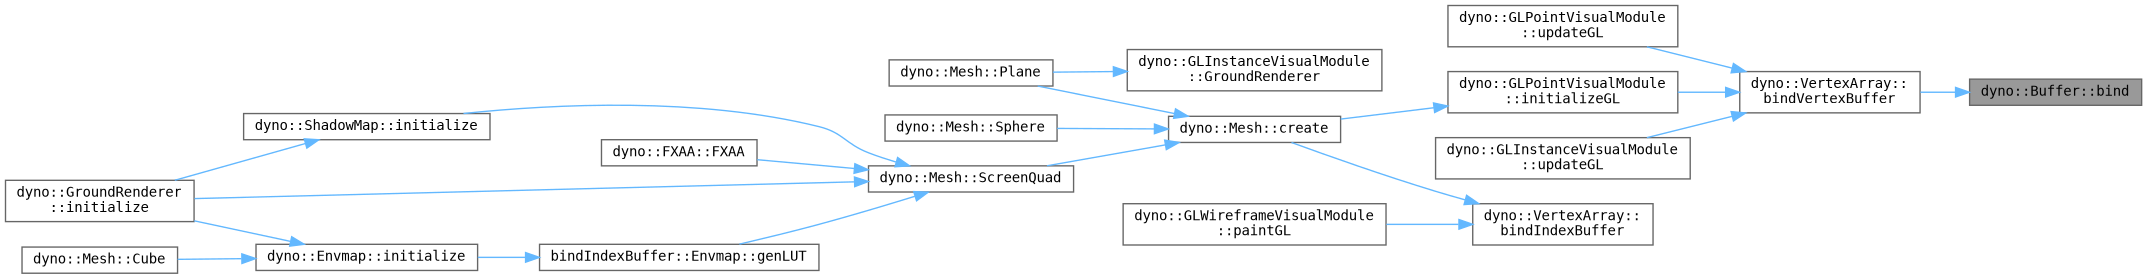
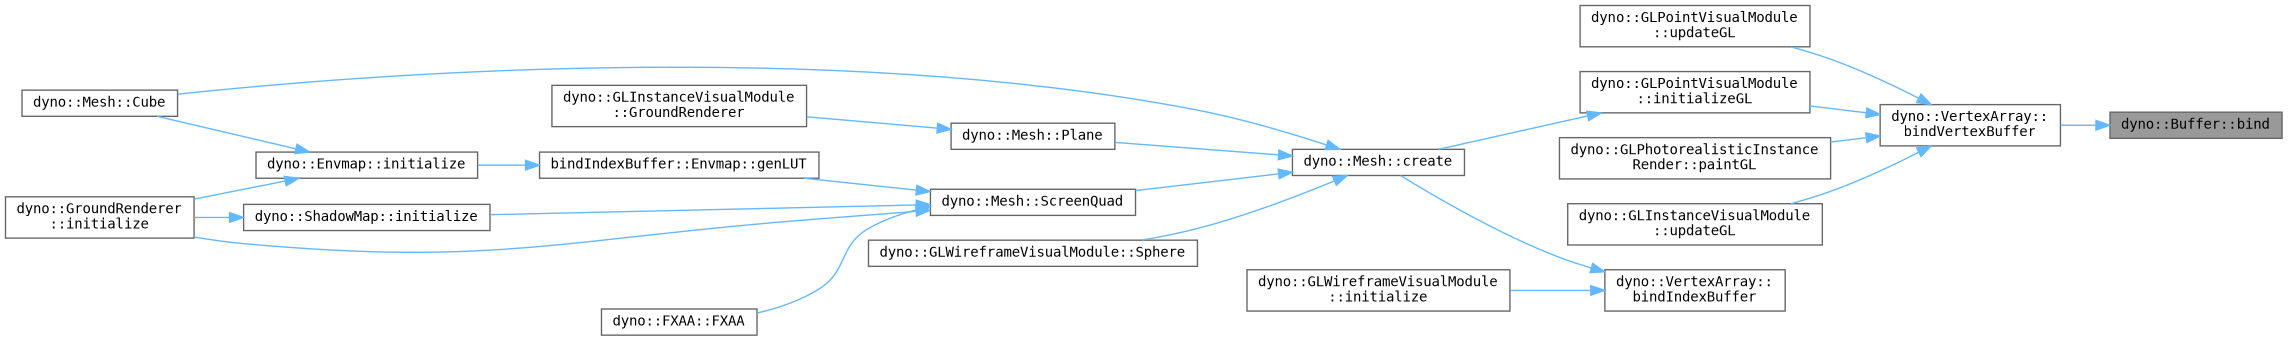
edge "dyno::Mesh::Cube" -> "dyno::Mesh::create": added
edge "dyno::Mesh::Plane" -> "dyno::GLInstanceVisualModule ::GroundRenderer": reversed
node "dyno::Mesh::Sphere": label "dyno::Mesh::Sphere" -> "dyno::GLWireframeVisualModule::Sphere"
node "dyno::GLPhotorealisticInstance Render::paintGL": added
node "dyno::GLWireframeVisualModule ::paintGL": label "dyno::GLWireframeVisualModule ::paintGL" -> "dyno::GLWireframeVisualModule ::initialize"
